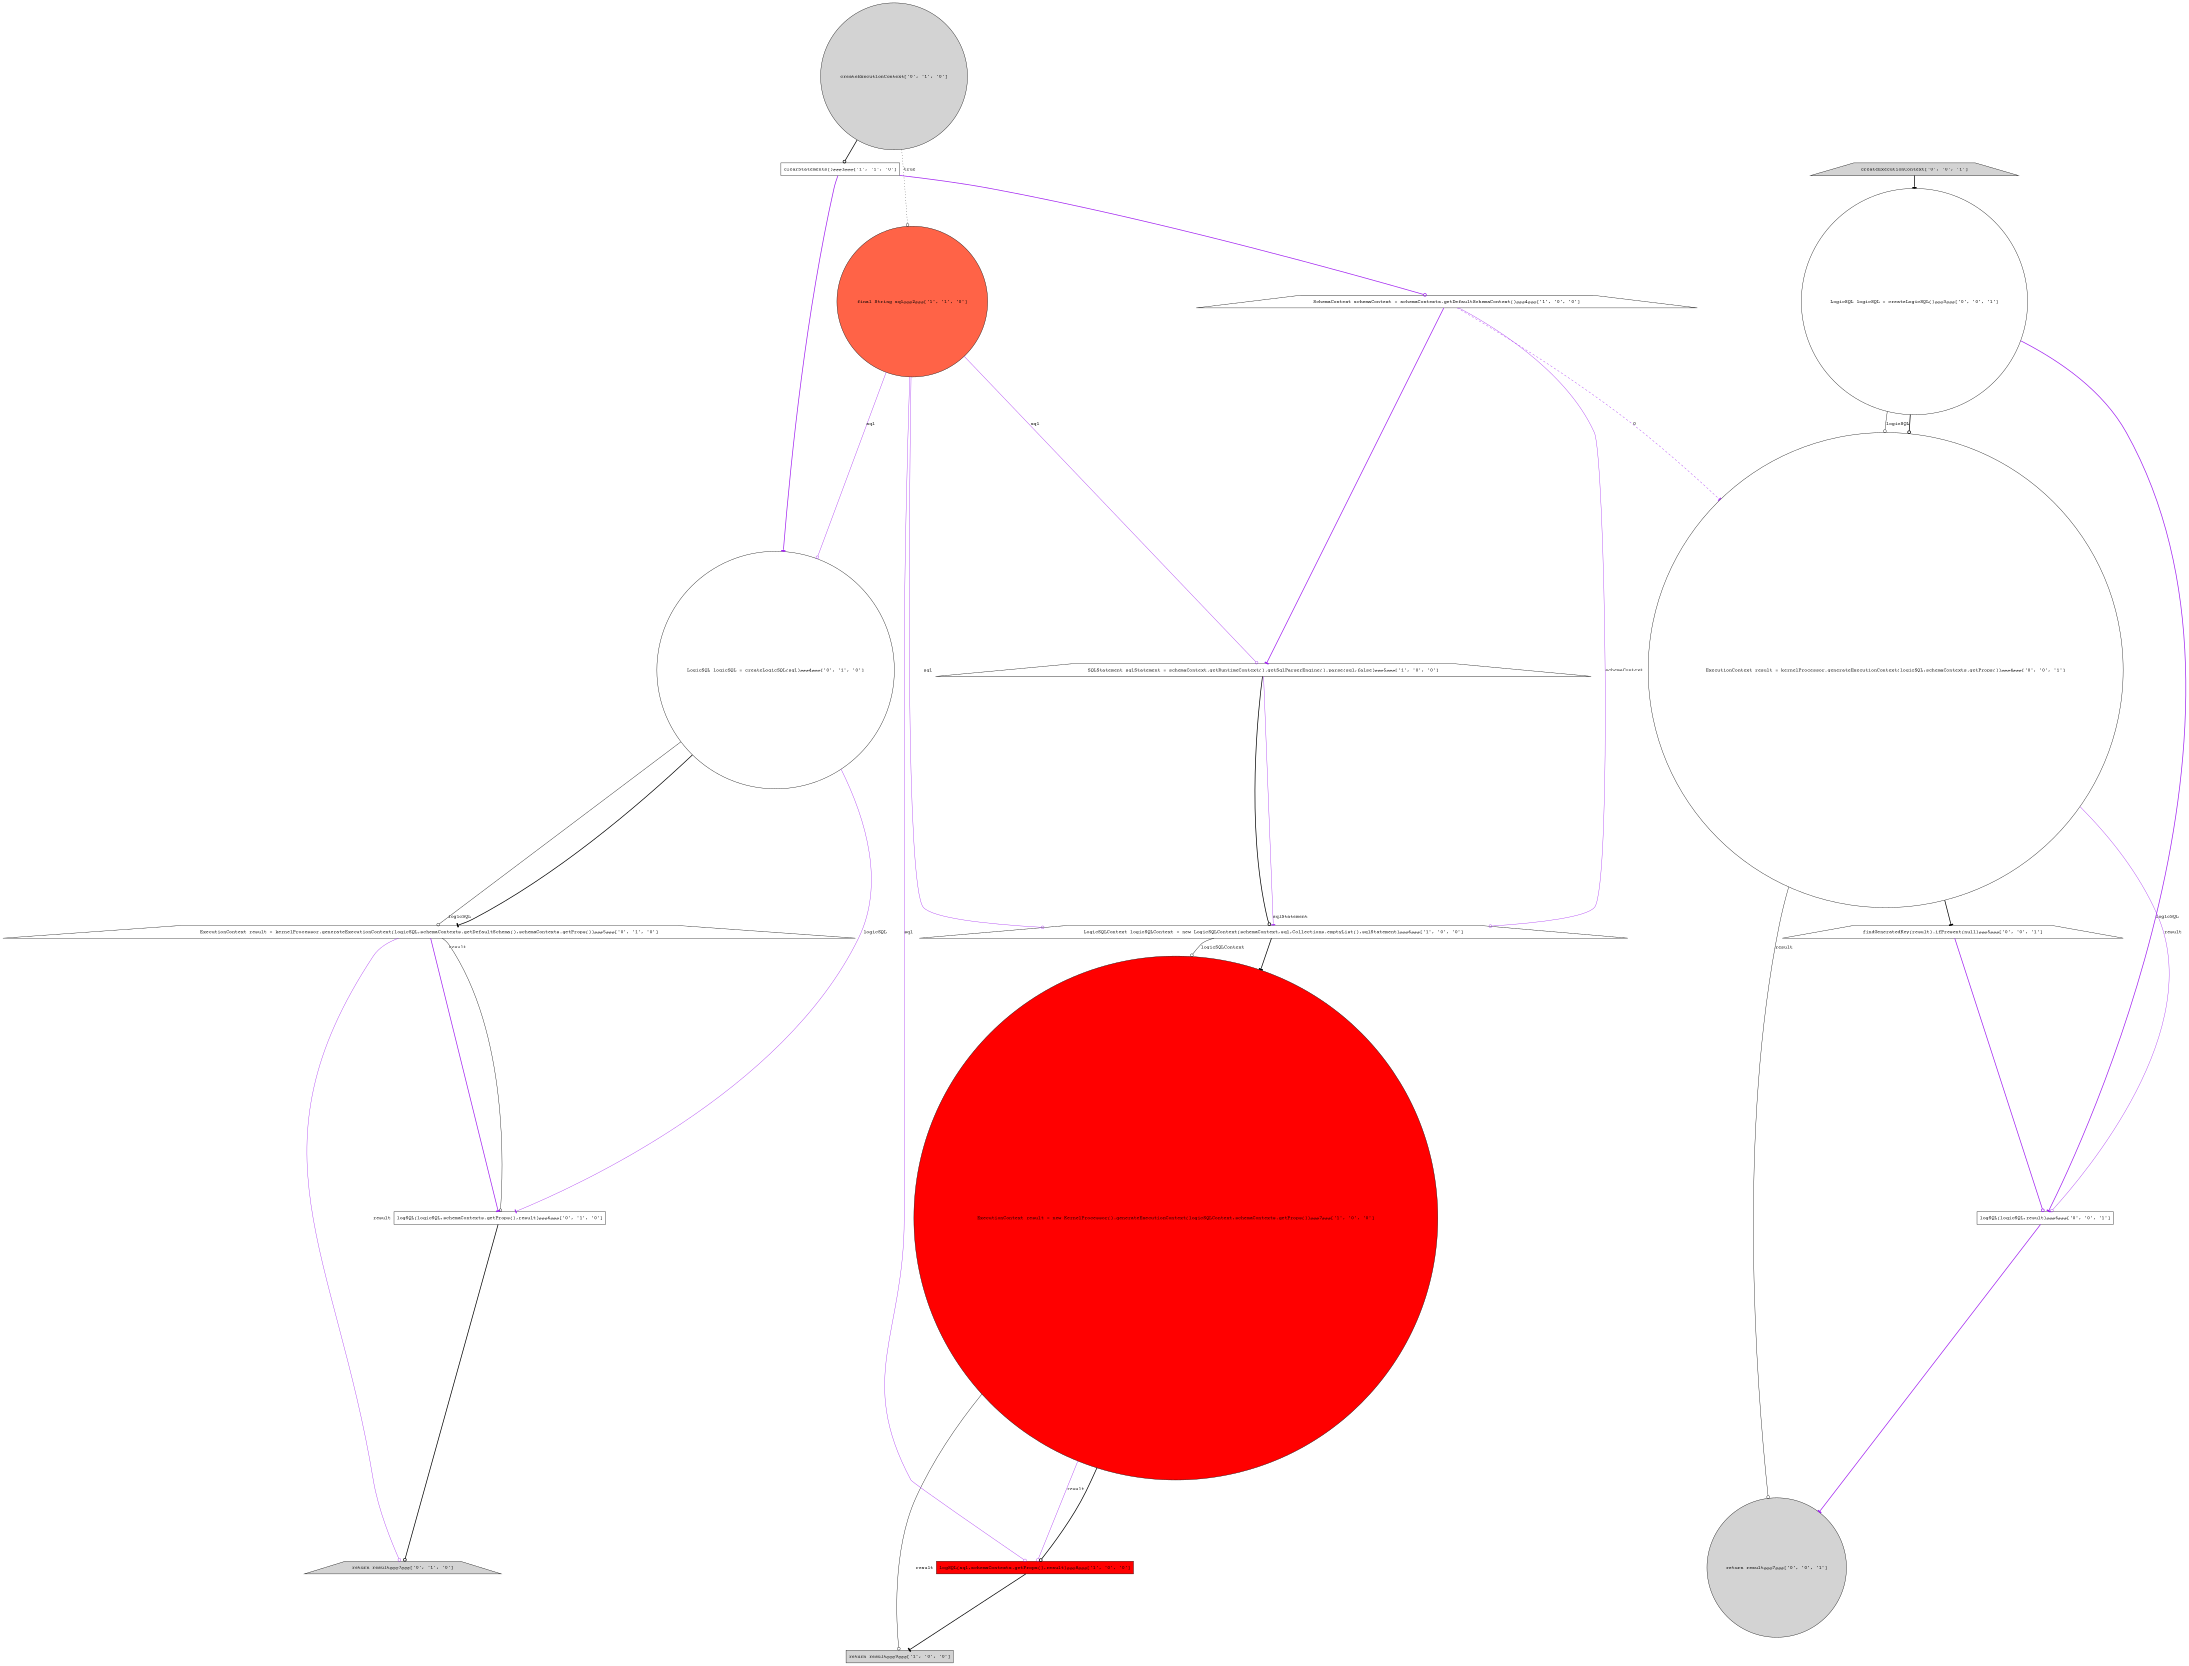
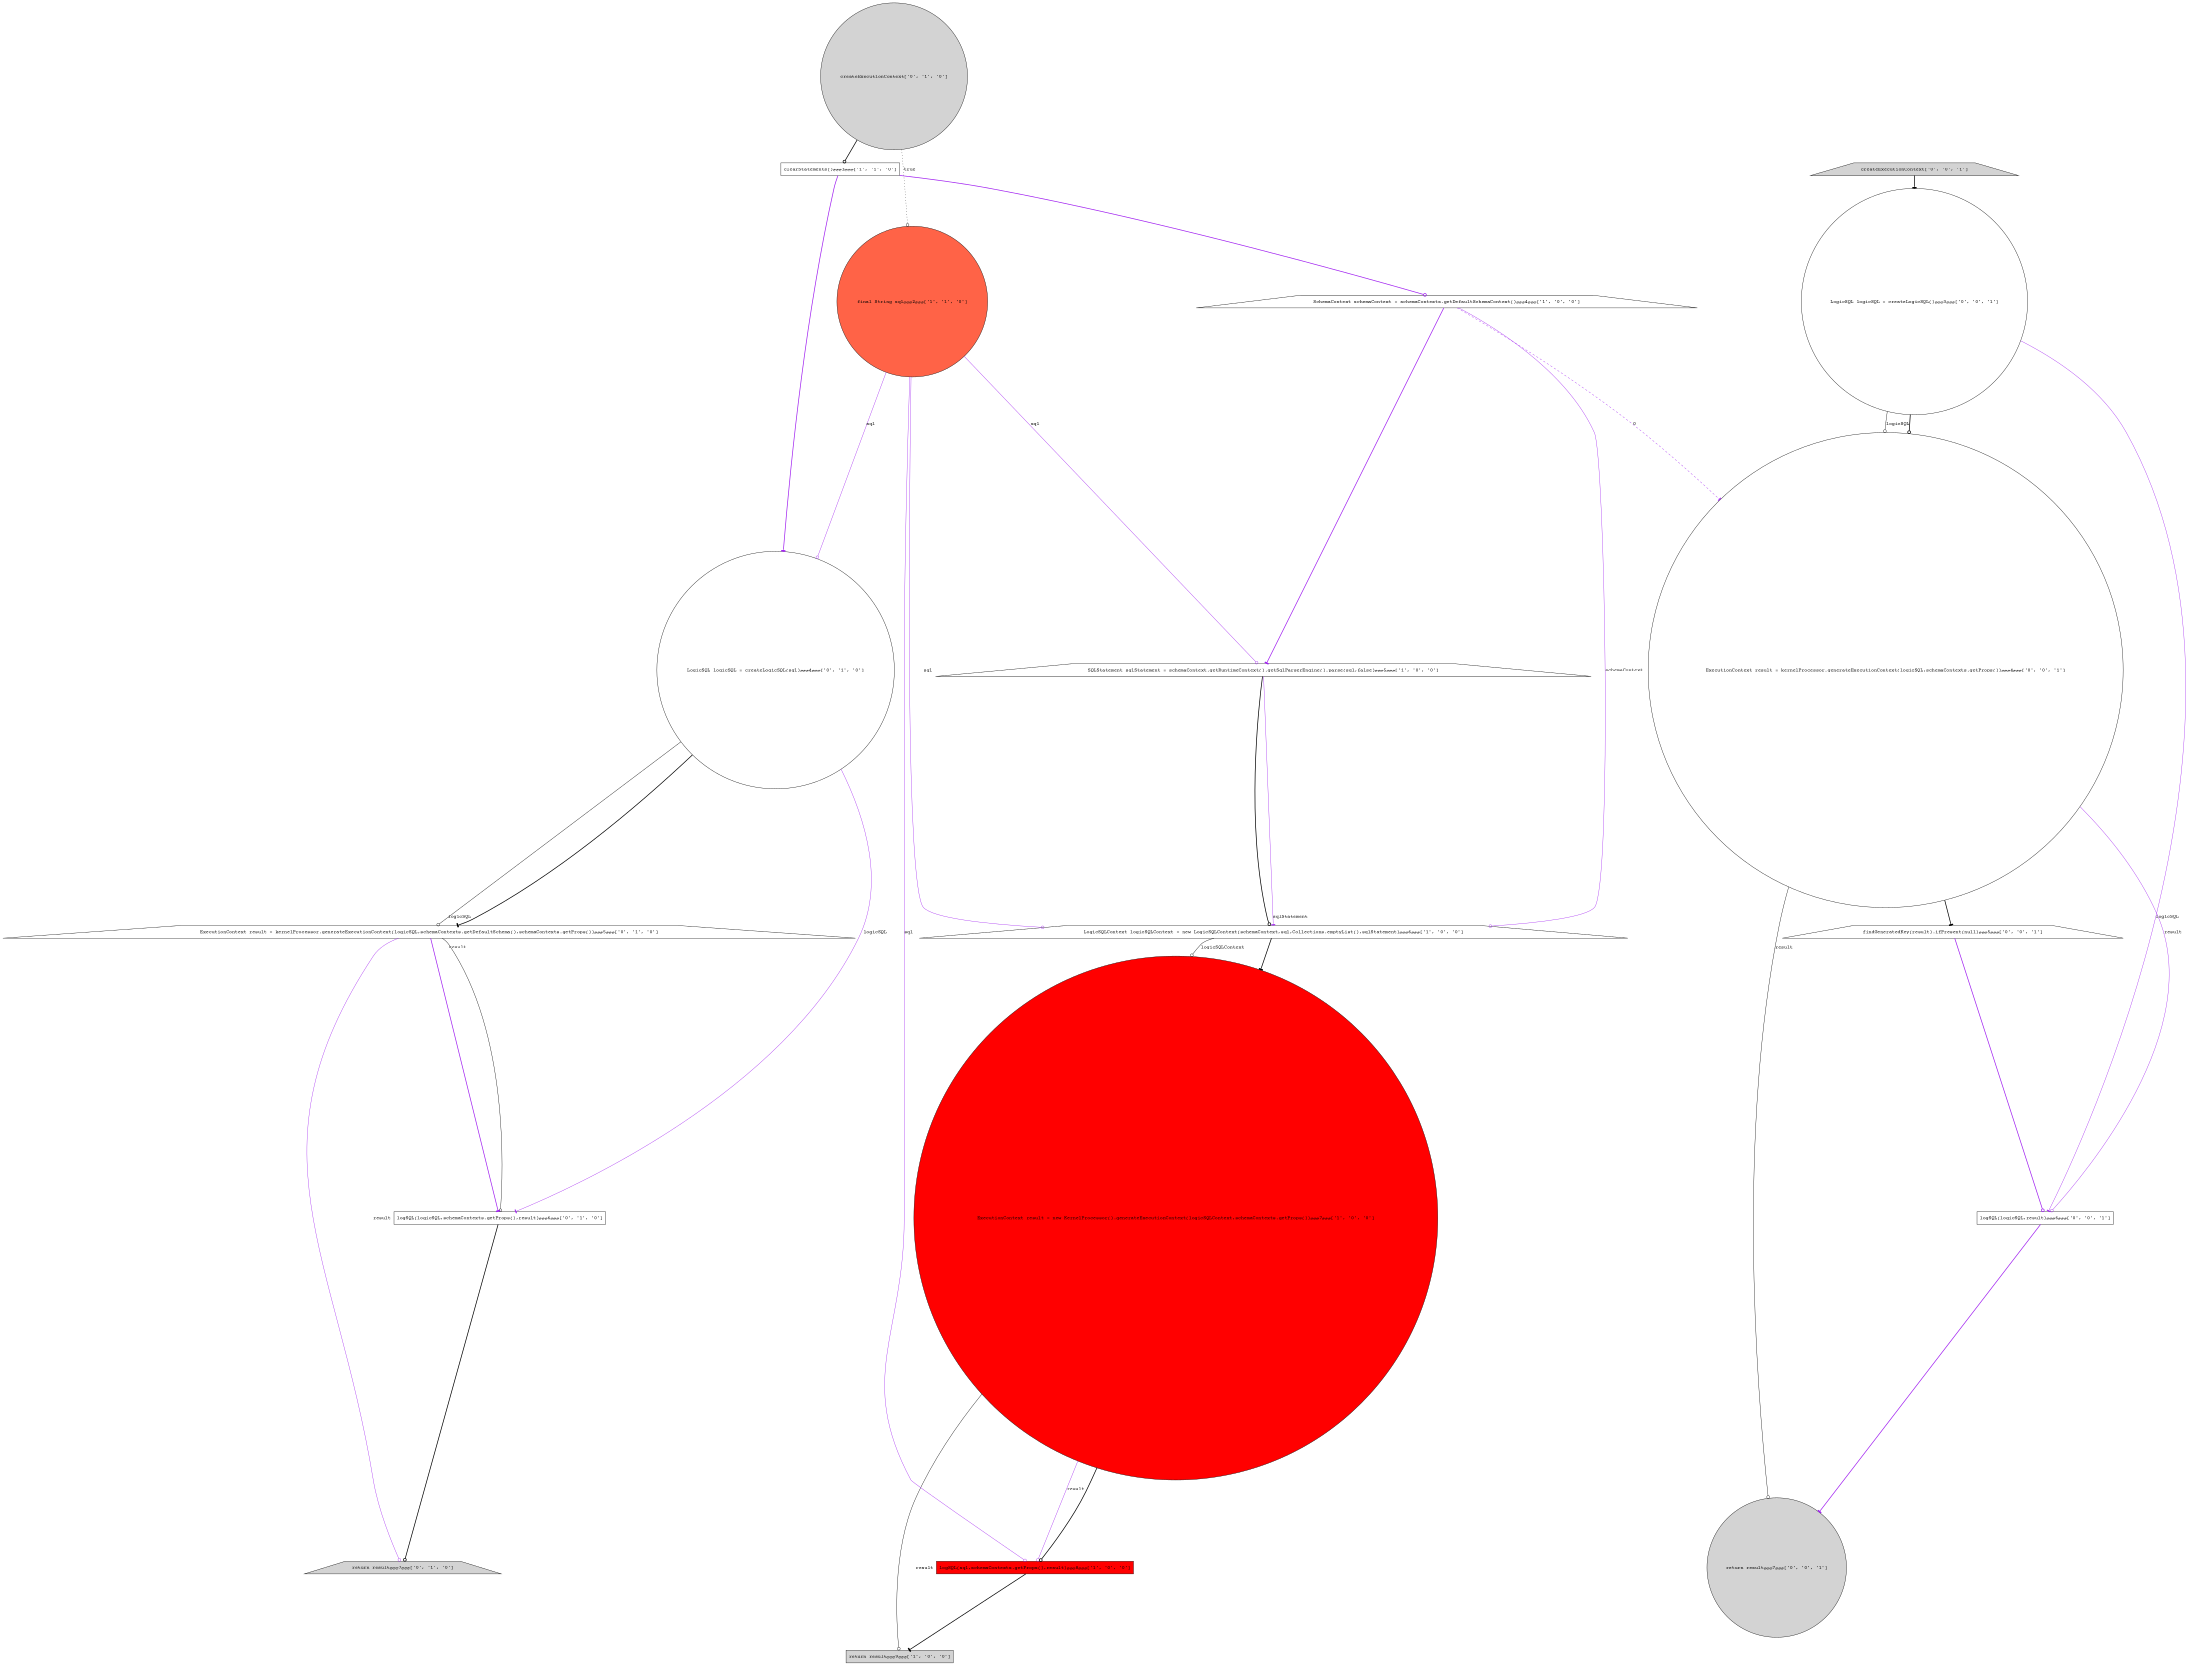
edge "LogicSQL logicSQL = createLogicSQL()@@@3@@@['0', '0', '1']" -> "logSQL(logicSQL,result)@@@6@@@['0', '0', '1']": style bold -> solid
